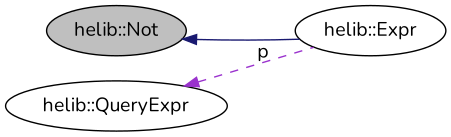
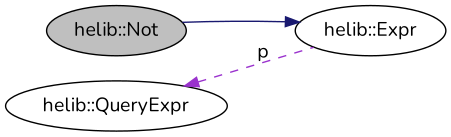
edge "helib::Expr" -> "helib::Not": reversed
